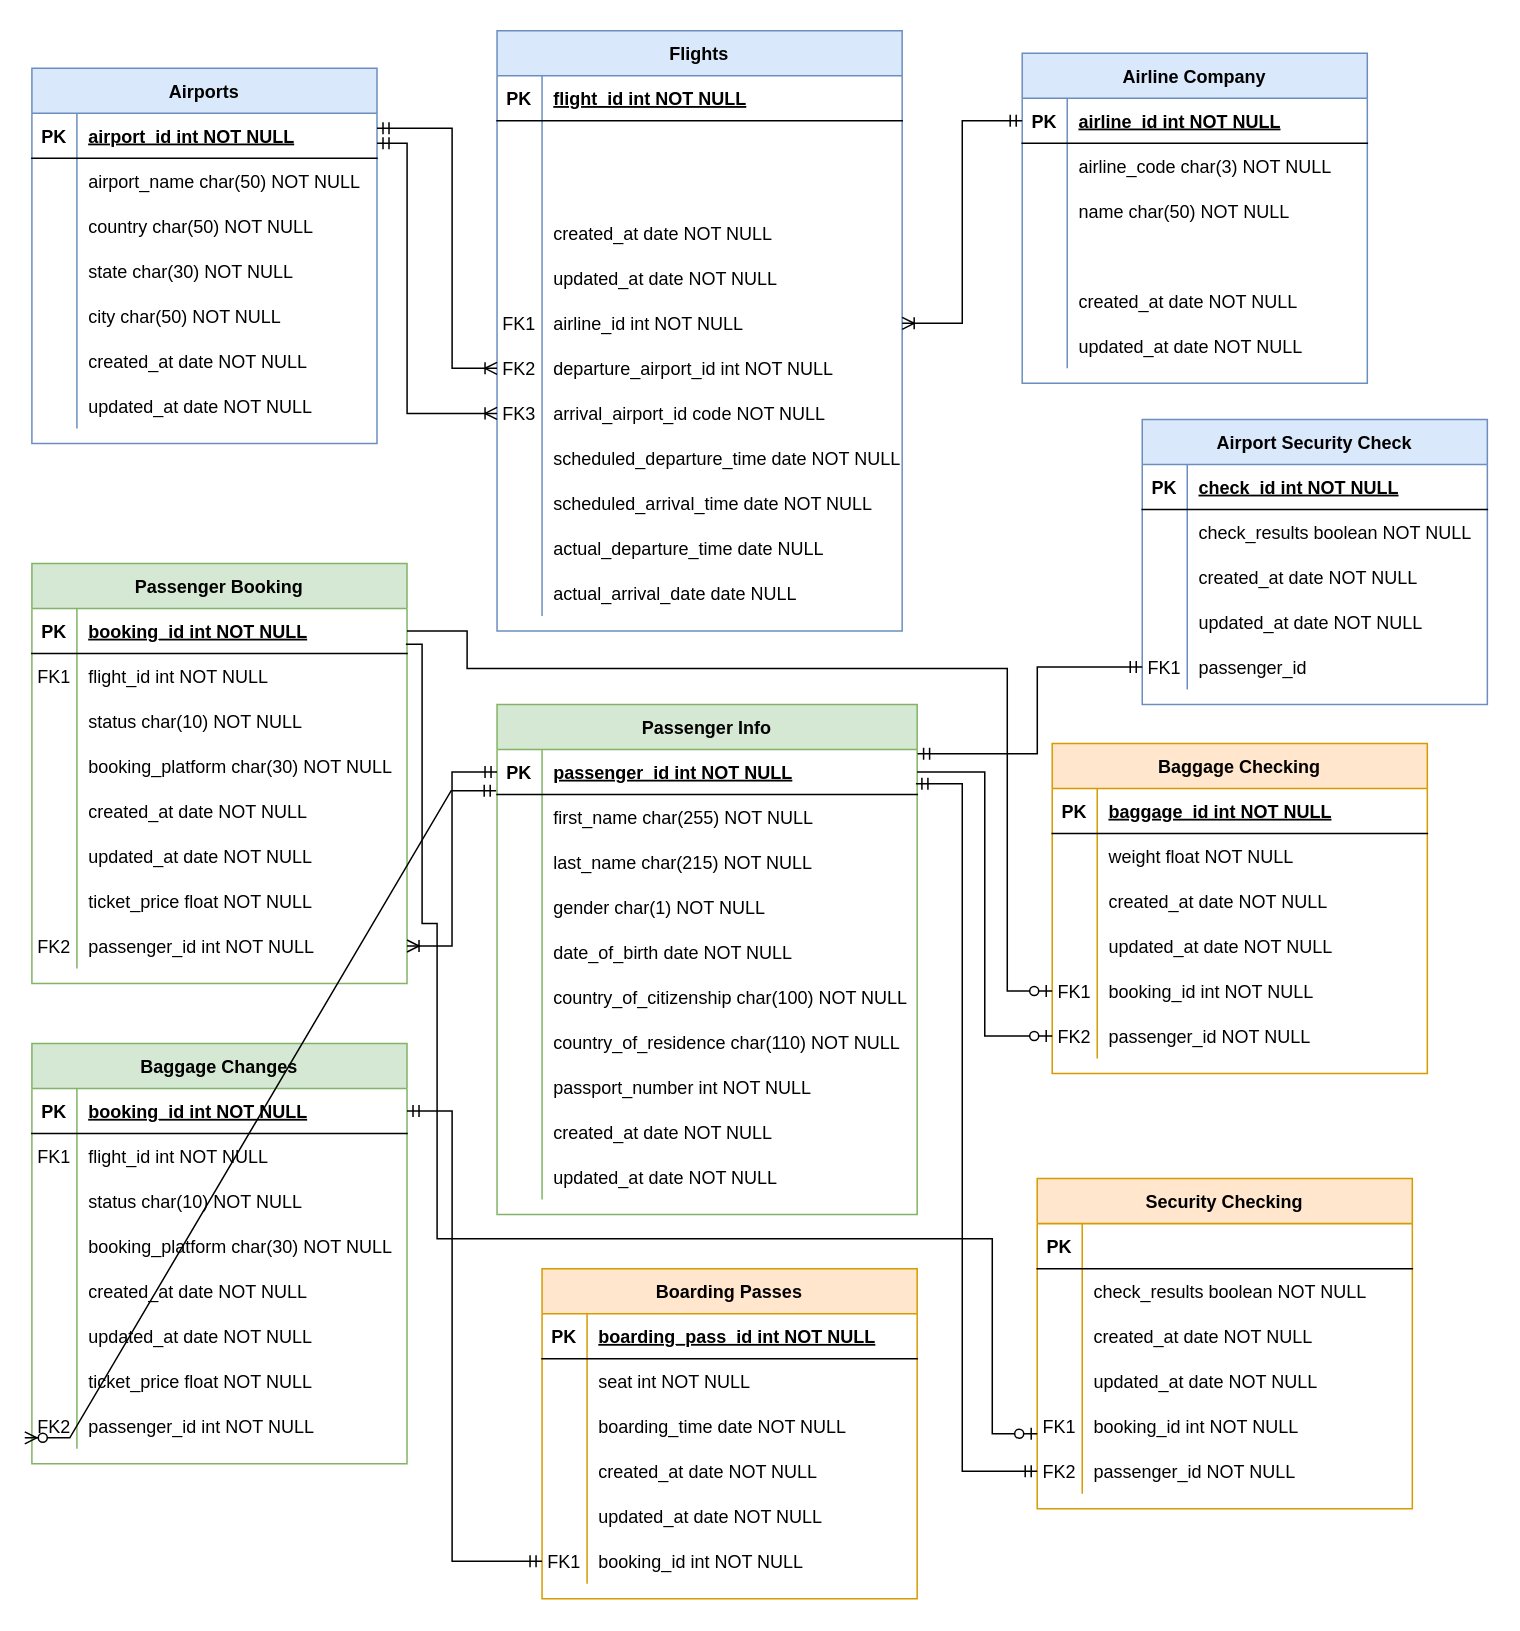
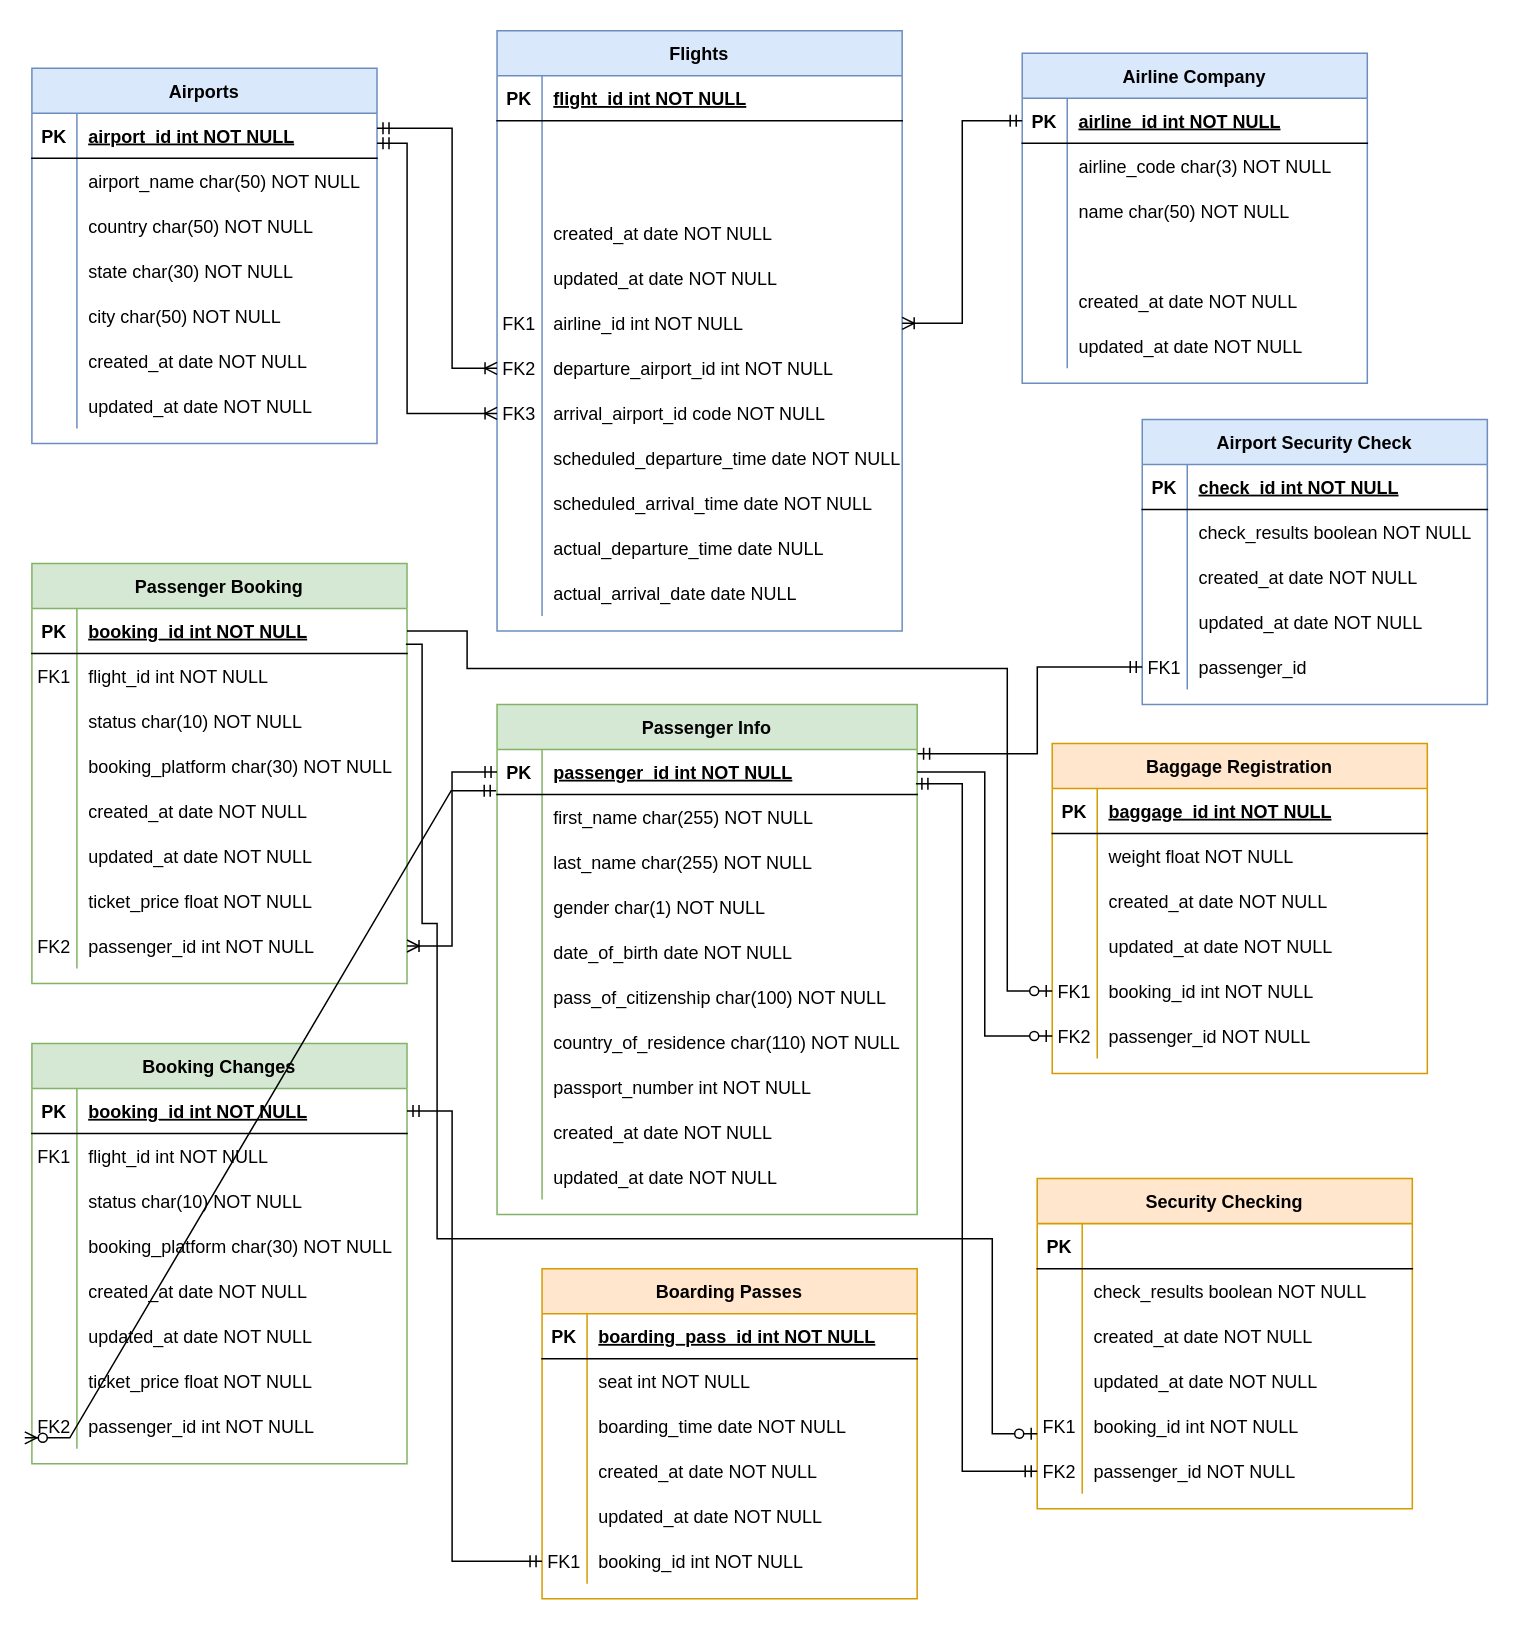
node "Baggage Checking": label "Baggage Checking" -> "Baggage Registration"
node "last_name char(215) NOT NULL": label "last_name char(215) NOT NULL" -> "last_name char(255) NOT NULL"
node "country_of_citizenship char(100) NOT NULL": label "country_of_citizenship char(100) NOT NULL" -> "pass_of_citizenship char(100) NOT NULL"
node "Baggage Changes": label "Baggage Changes" -> "Booking Changes"
